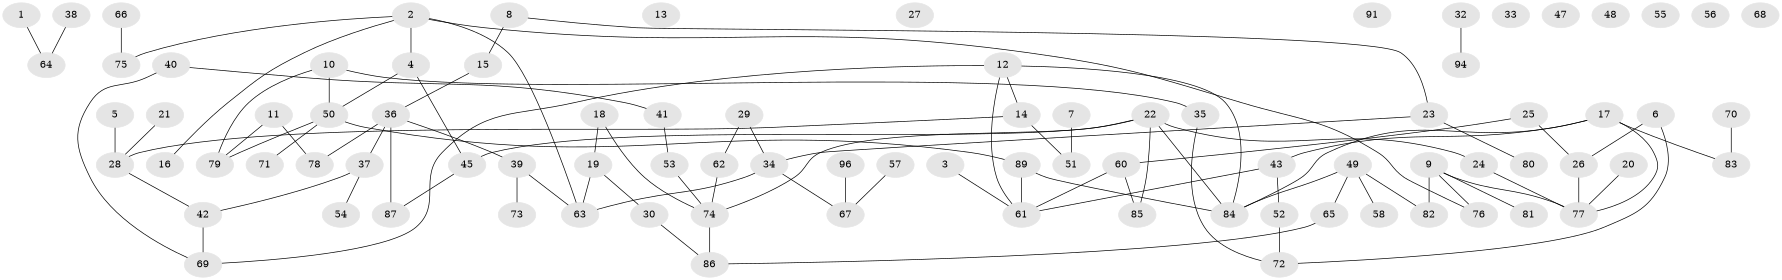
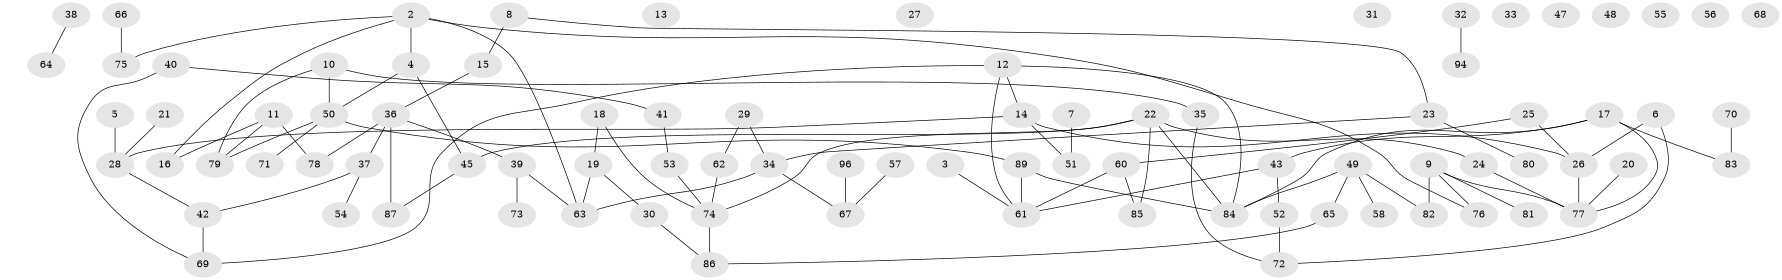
node "1": removed
node "91": label "91" -> "31"
edge "11" -- "16": added
edge "14" -- "26": added
